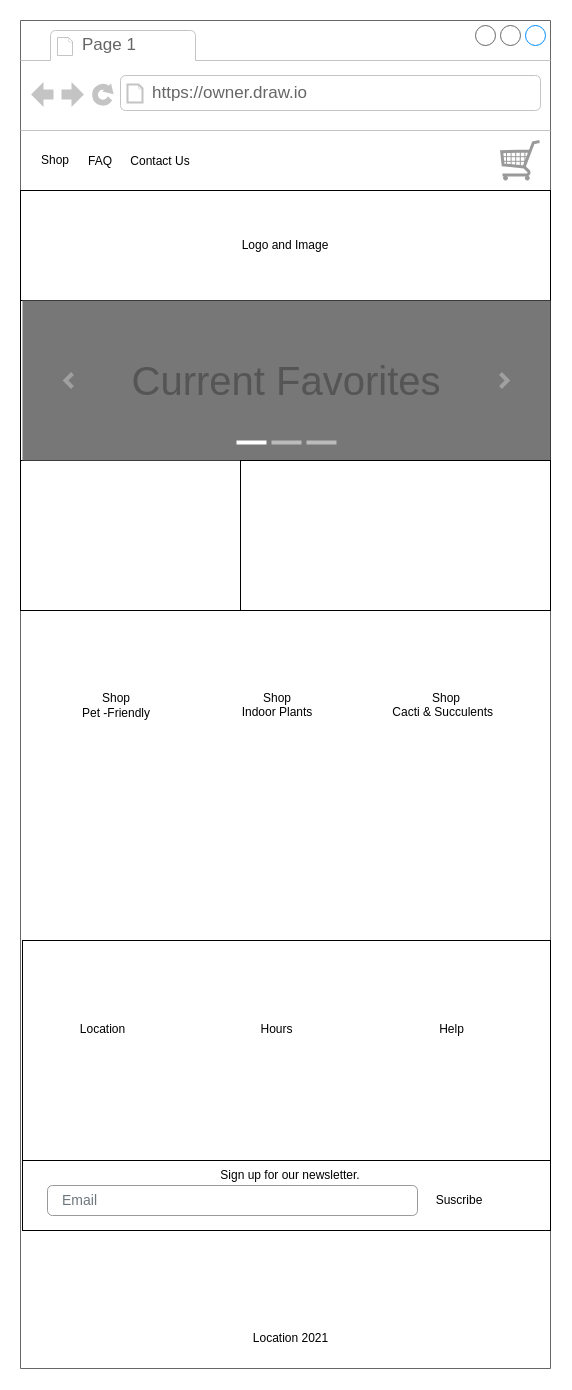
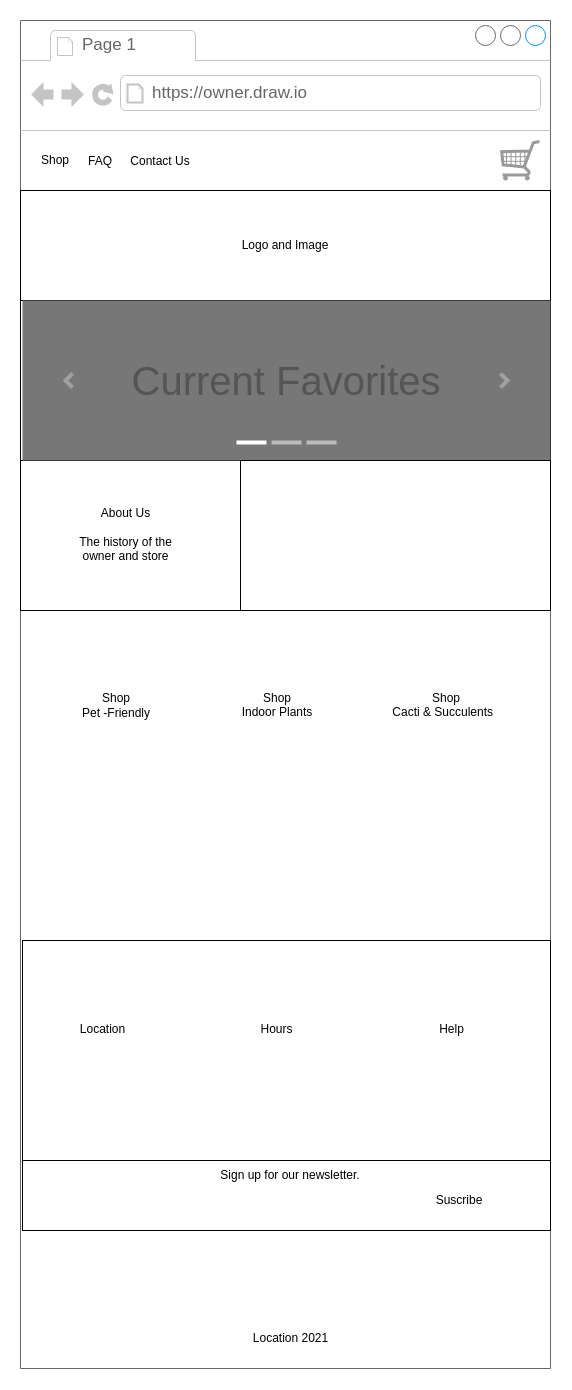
node "About Us The history of the owner and store": added
node "Email": removed
